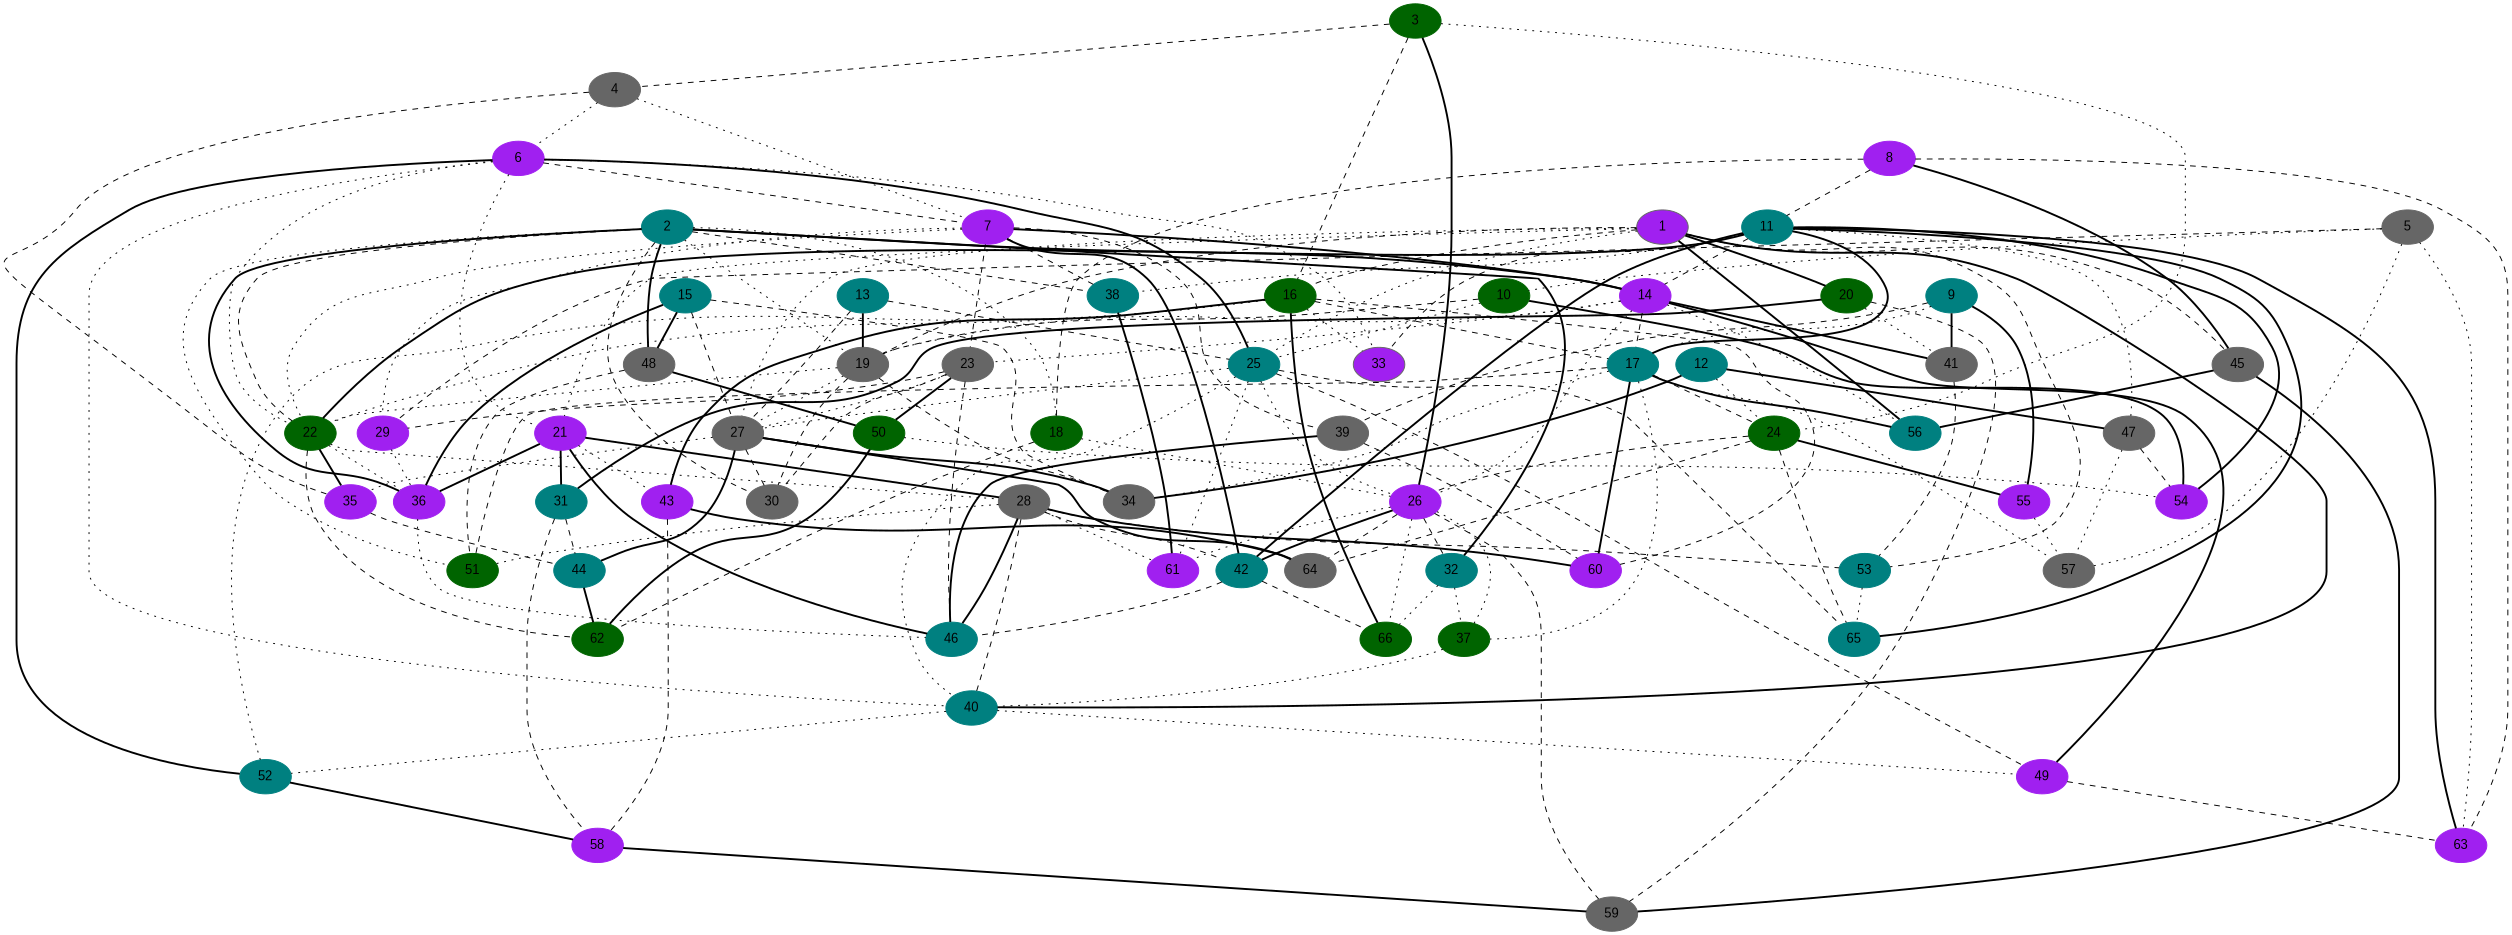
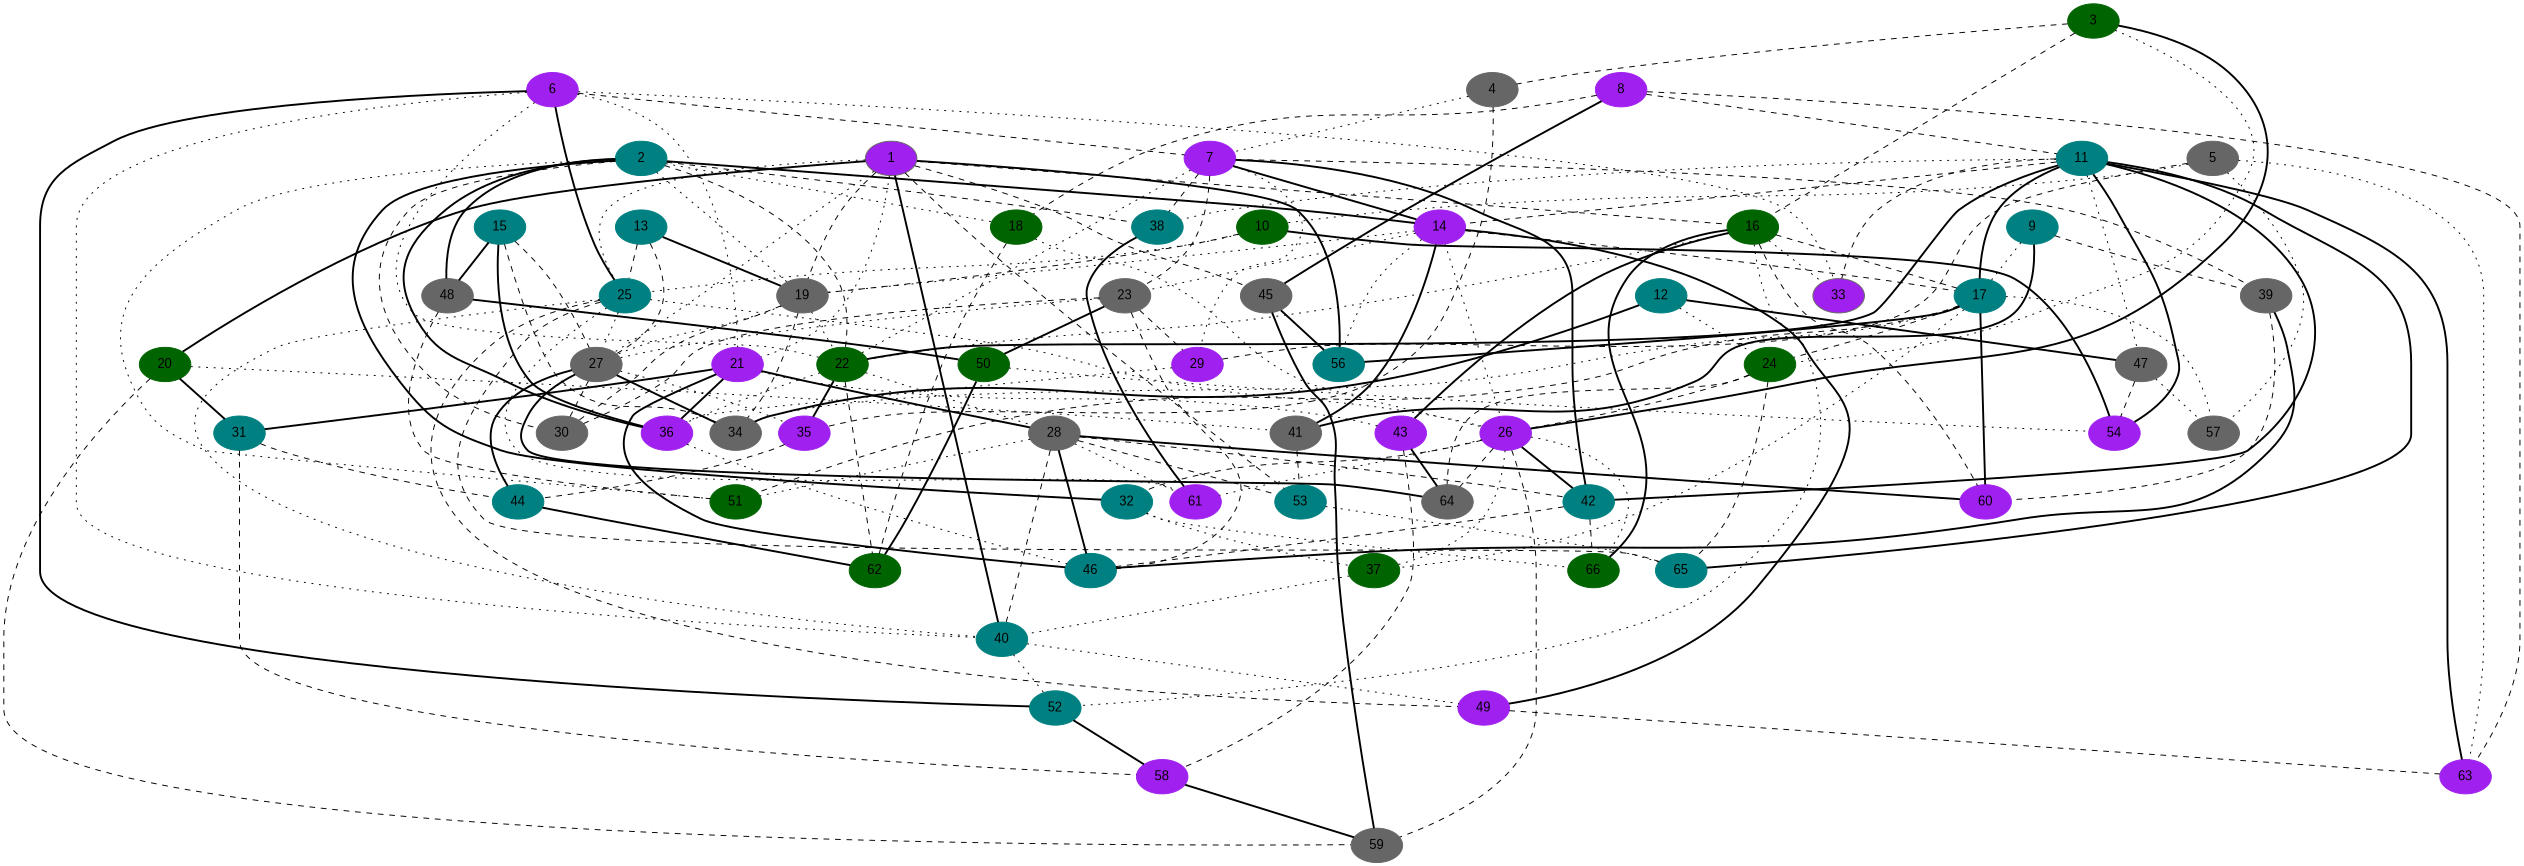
edge "4" -- "6": removed
node "55": removed
